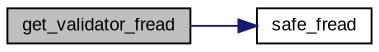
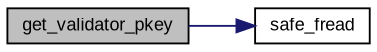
node "get_validator_fread": label "get_validator_fread" -> "get_validator_pkey"
